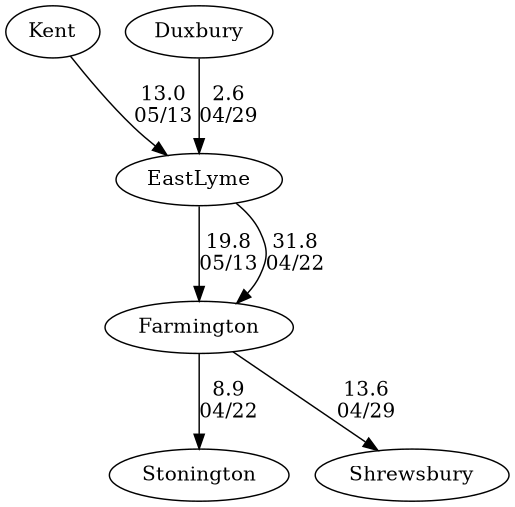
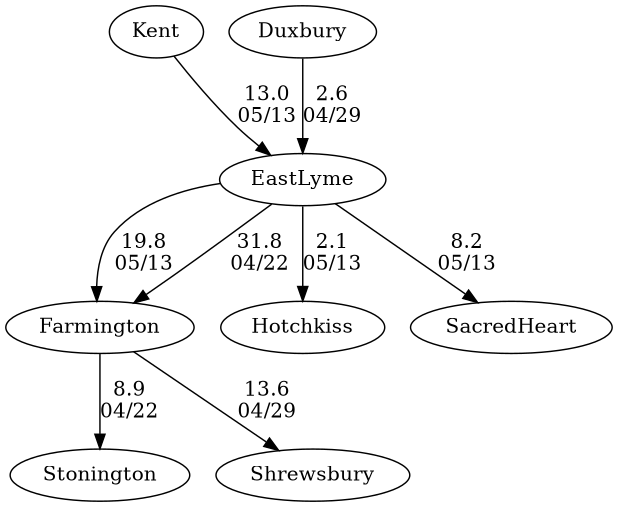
node "Hotchkiss": added
node "SacredHeart": added
